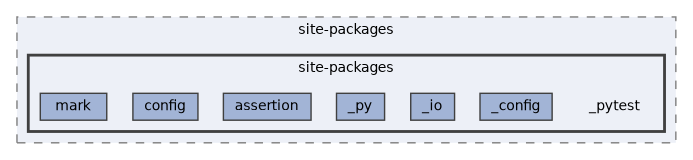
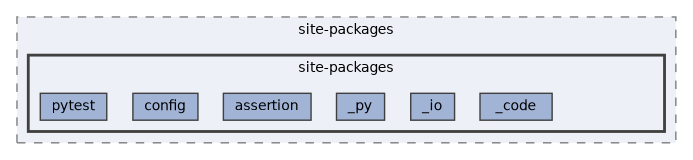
node "mark": label "mark" -> "pytest"
node "_config": label "_config" -> "_code"
node "_pytest": removed
